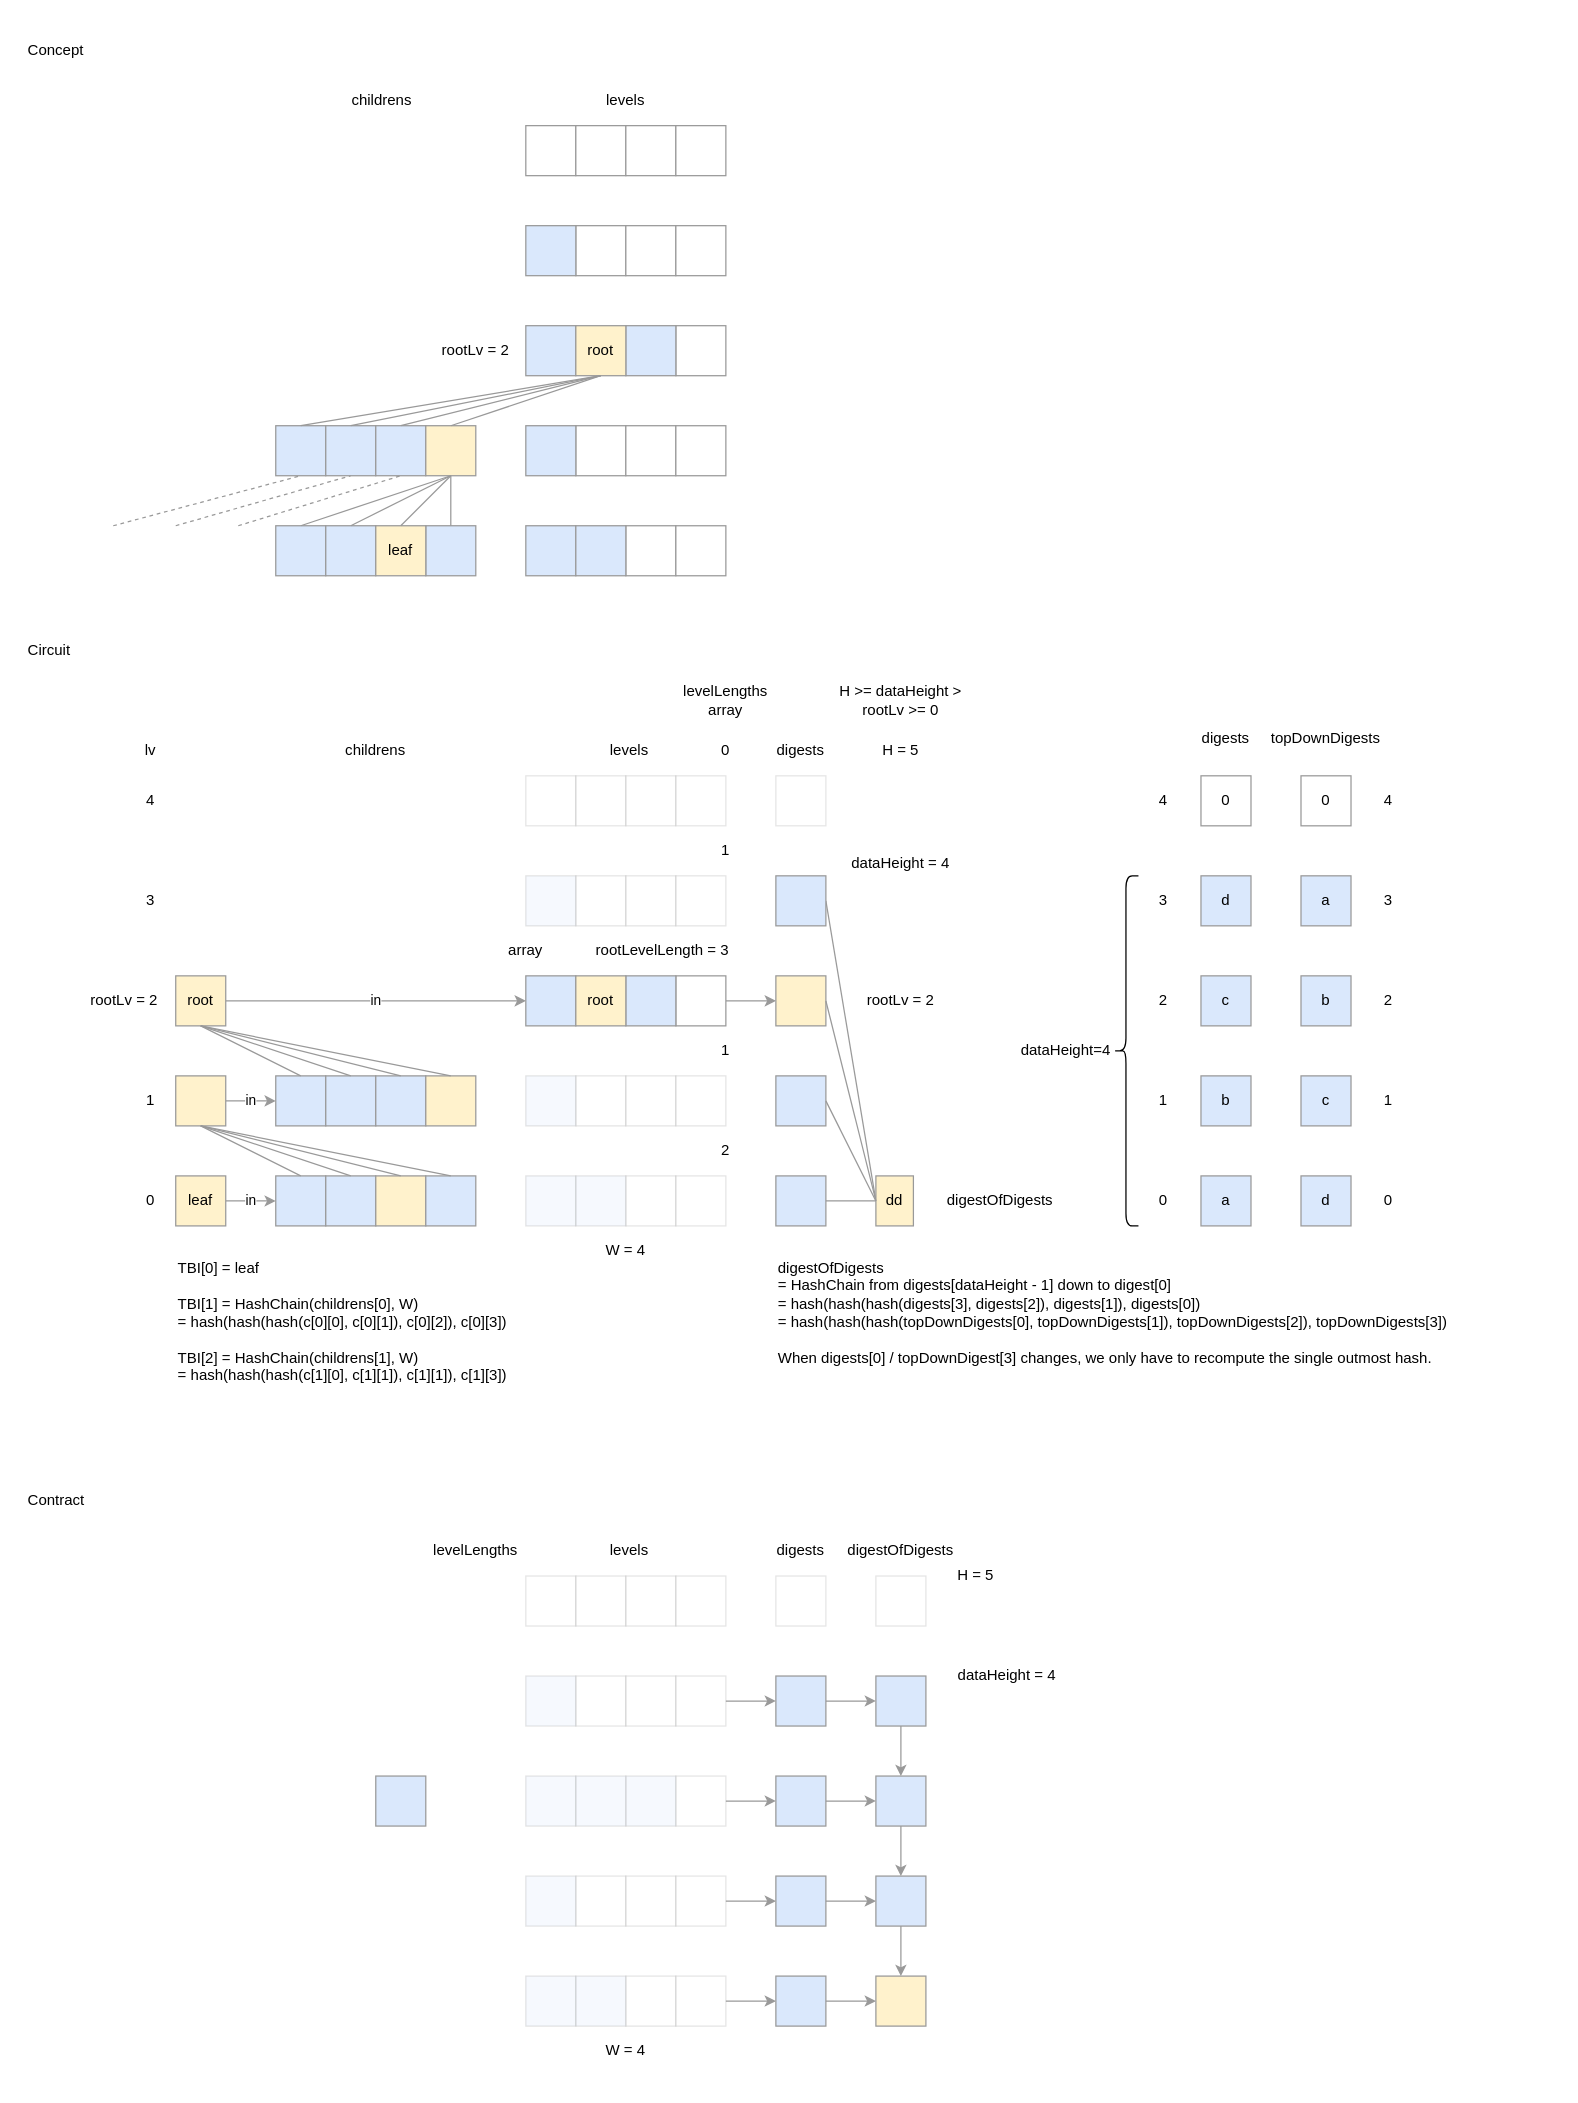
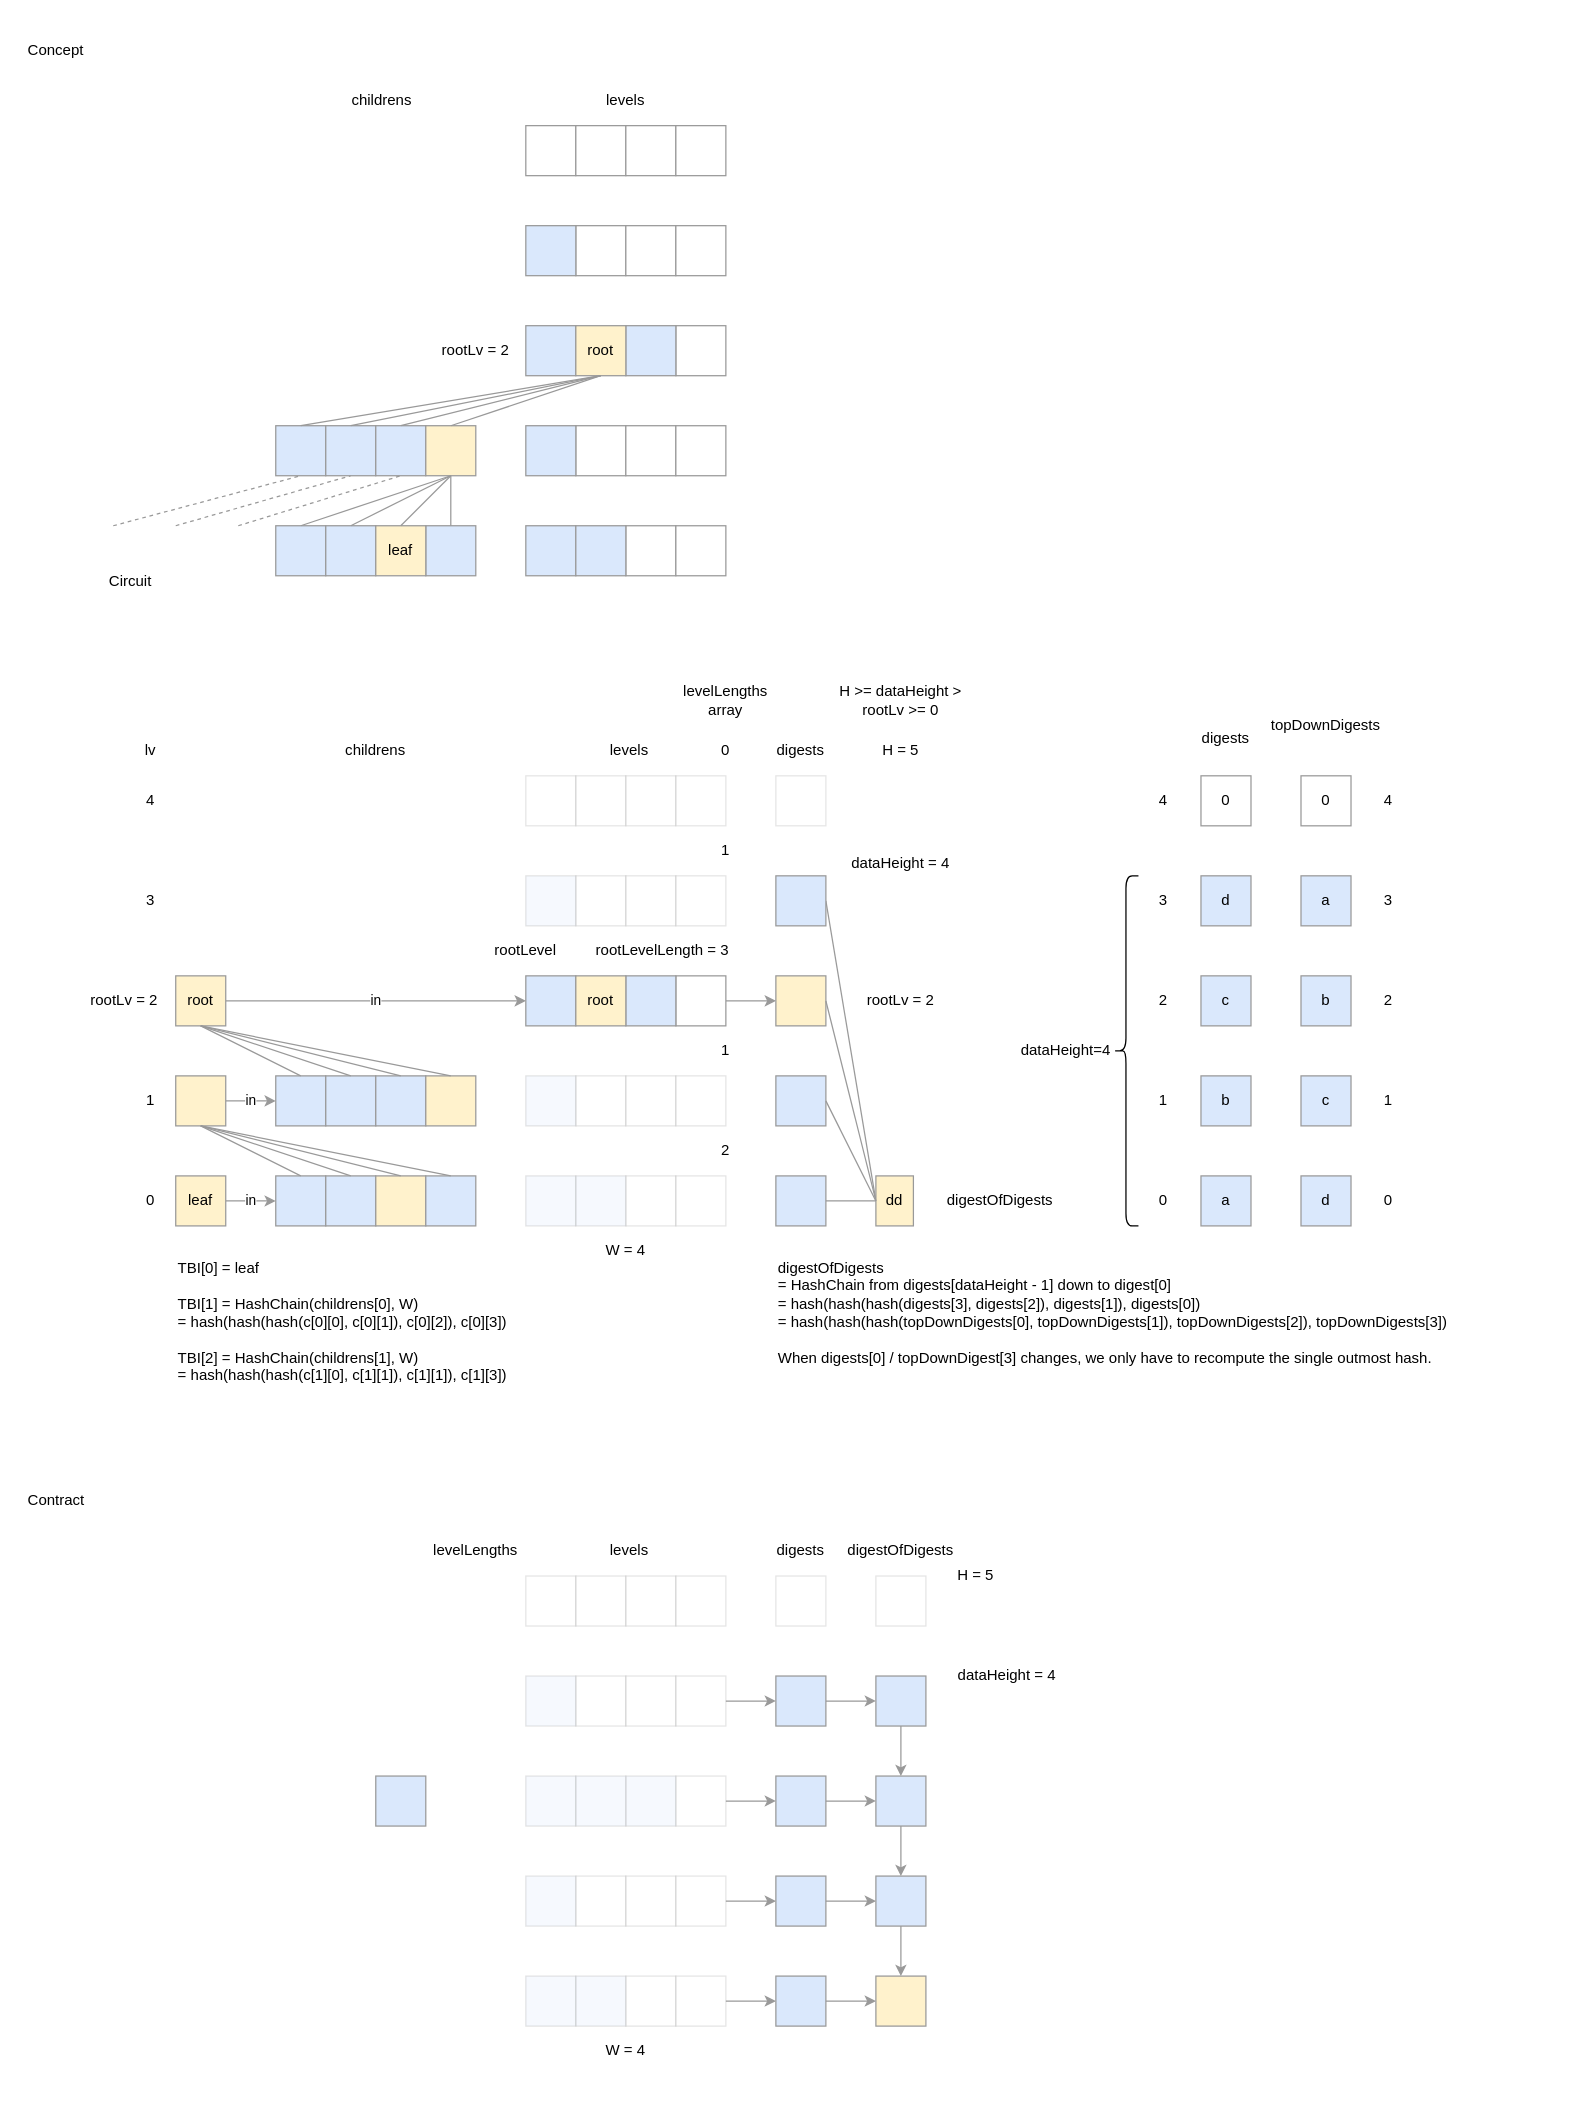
node "Circuit": moved (69, 651) -> (151, 582)
node "topDownDigests": moved (1326, 738) -> (1326, 726)
node "array": label "array" -> "rootLevel"
